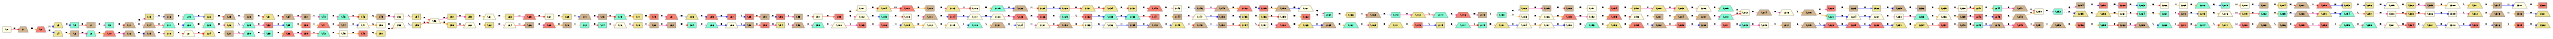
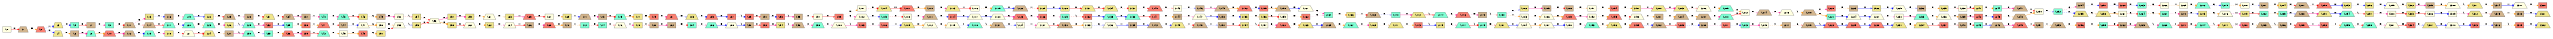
node "S229": fillcolor tan -> lightyellow
edge "S265" -> "S268": color blue -> deeppink
node "S15": fillcolor tan -> aquamarine
